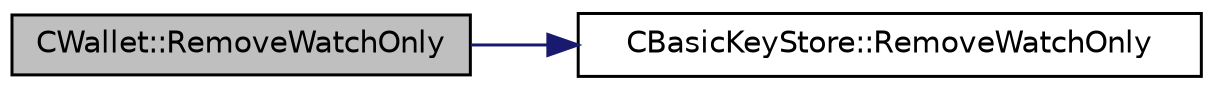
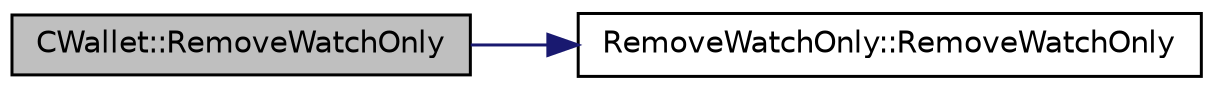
node "CBasicKeyStore::RemoveWatchOnly": label "CBasicKeyStore::RemoveWatchOnly" -> "RemoveWatchOnly::RemoveWatchOnly"
